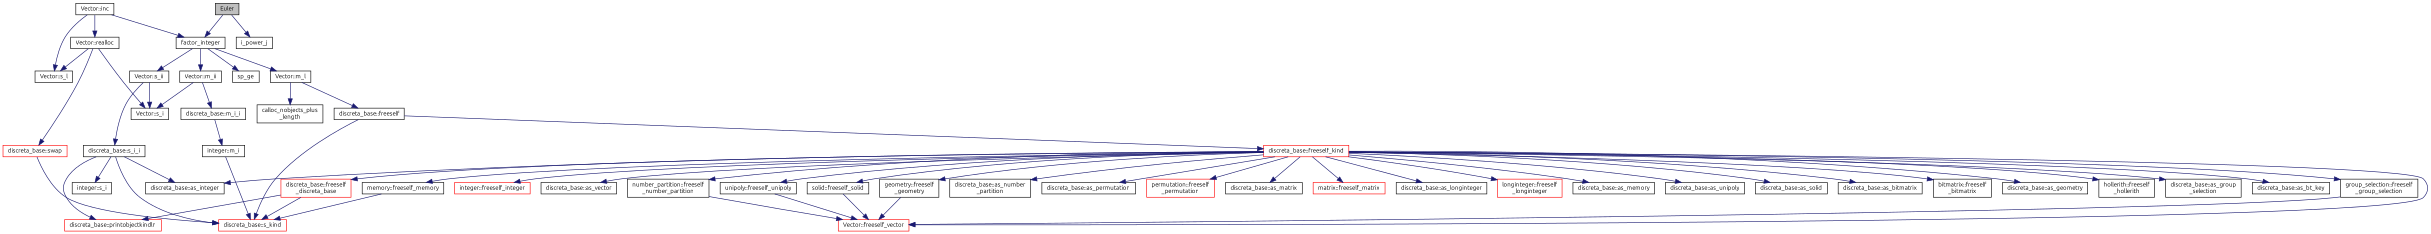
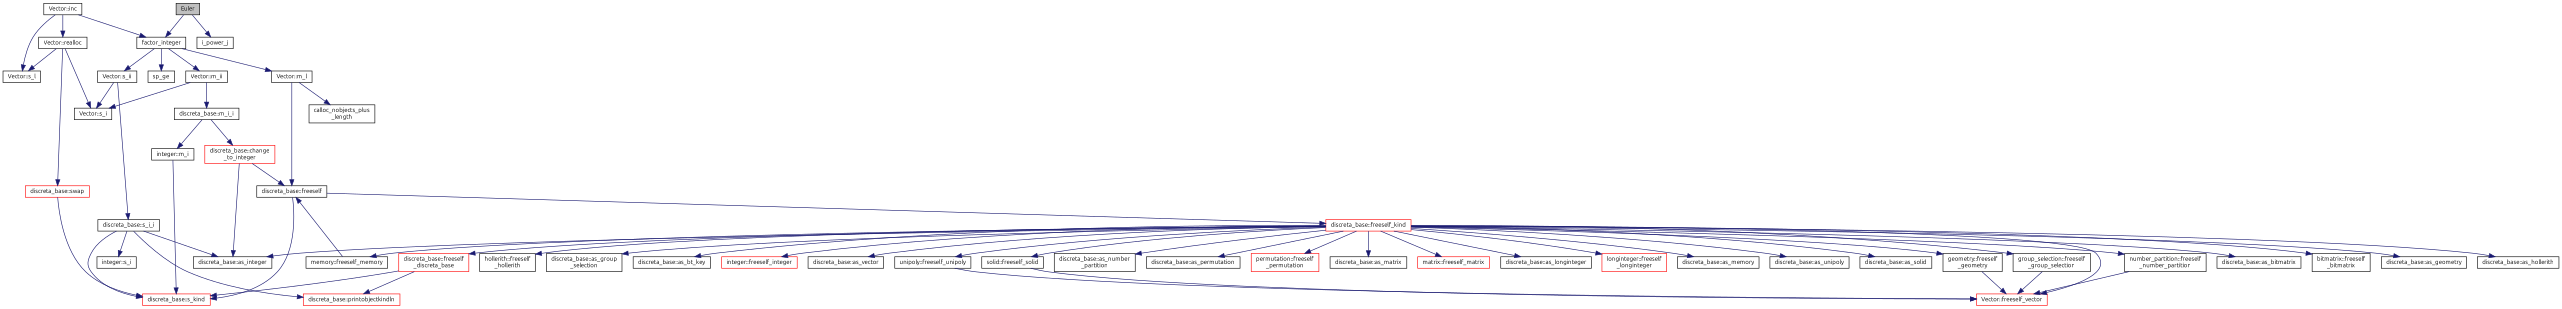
node "discreta_base::change _to_integer": added
edge "memory::freeself_memory" -> "discreta_base::s_kind": now "memory::freeself_memory" -> "discreta_base::freeself"
node "discreta_base::as_hollerith": added
